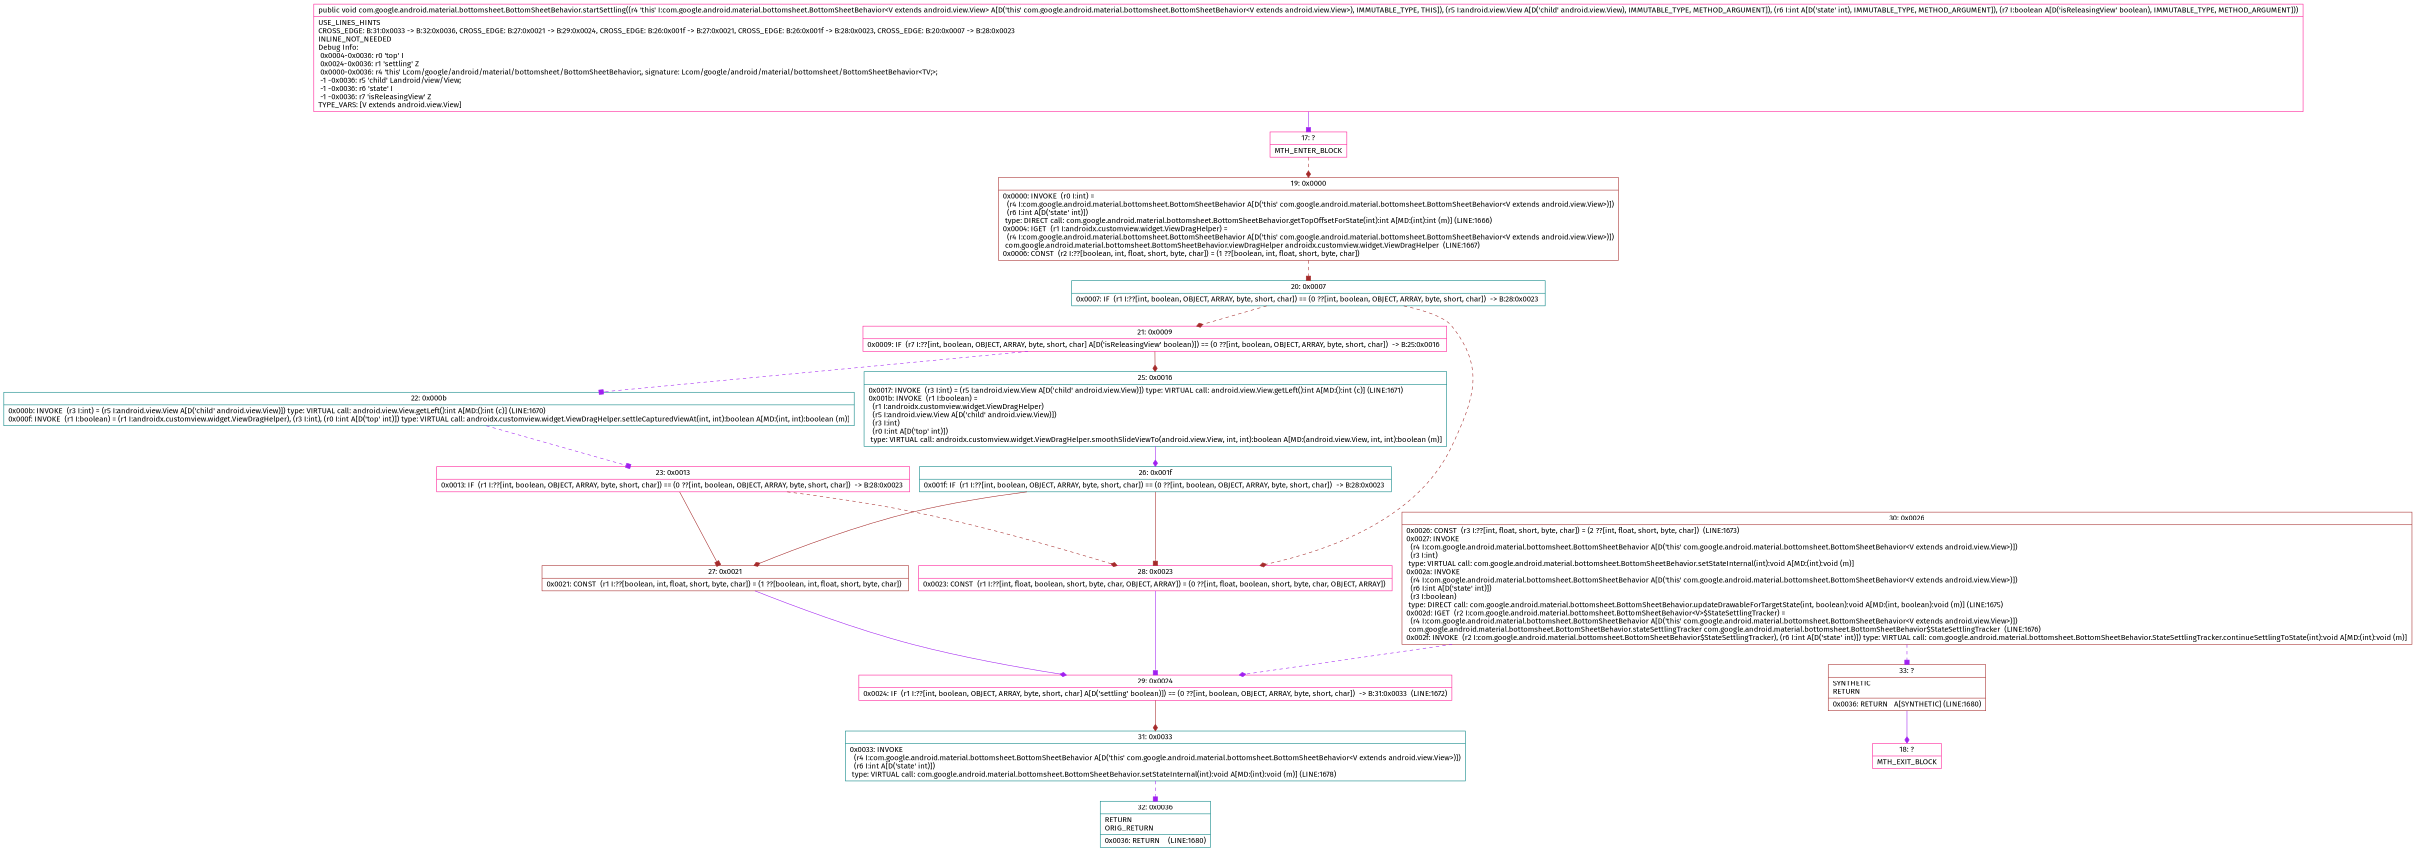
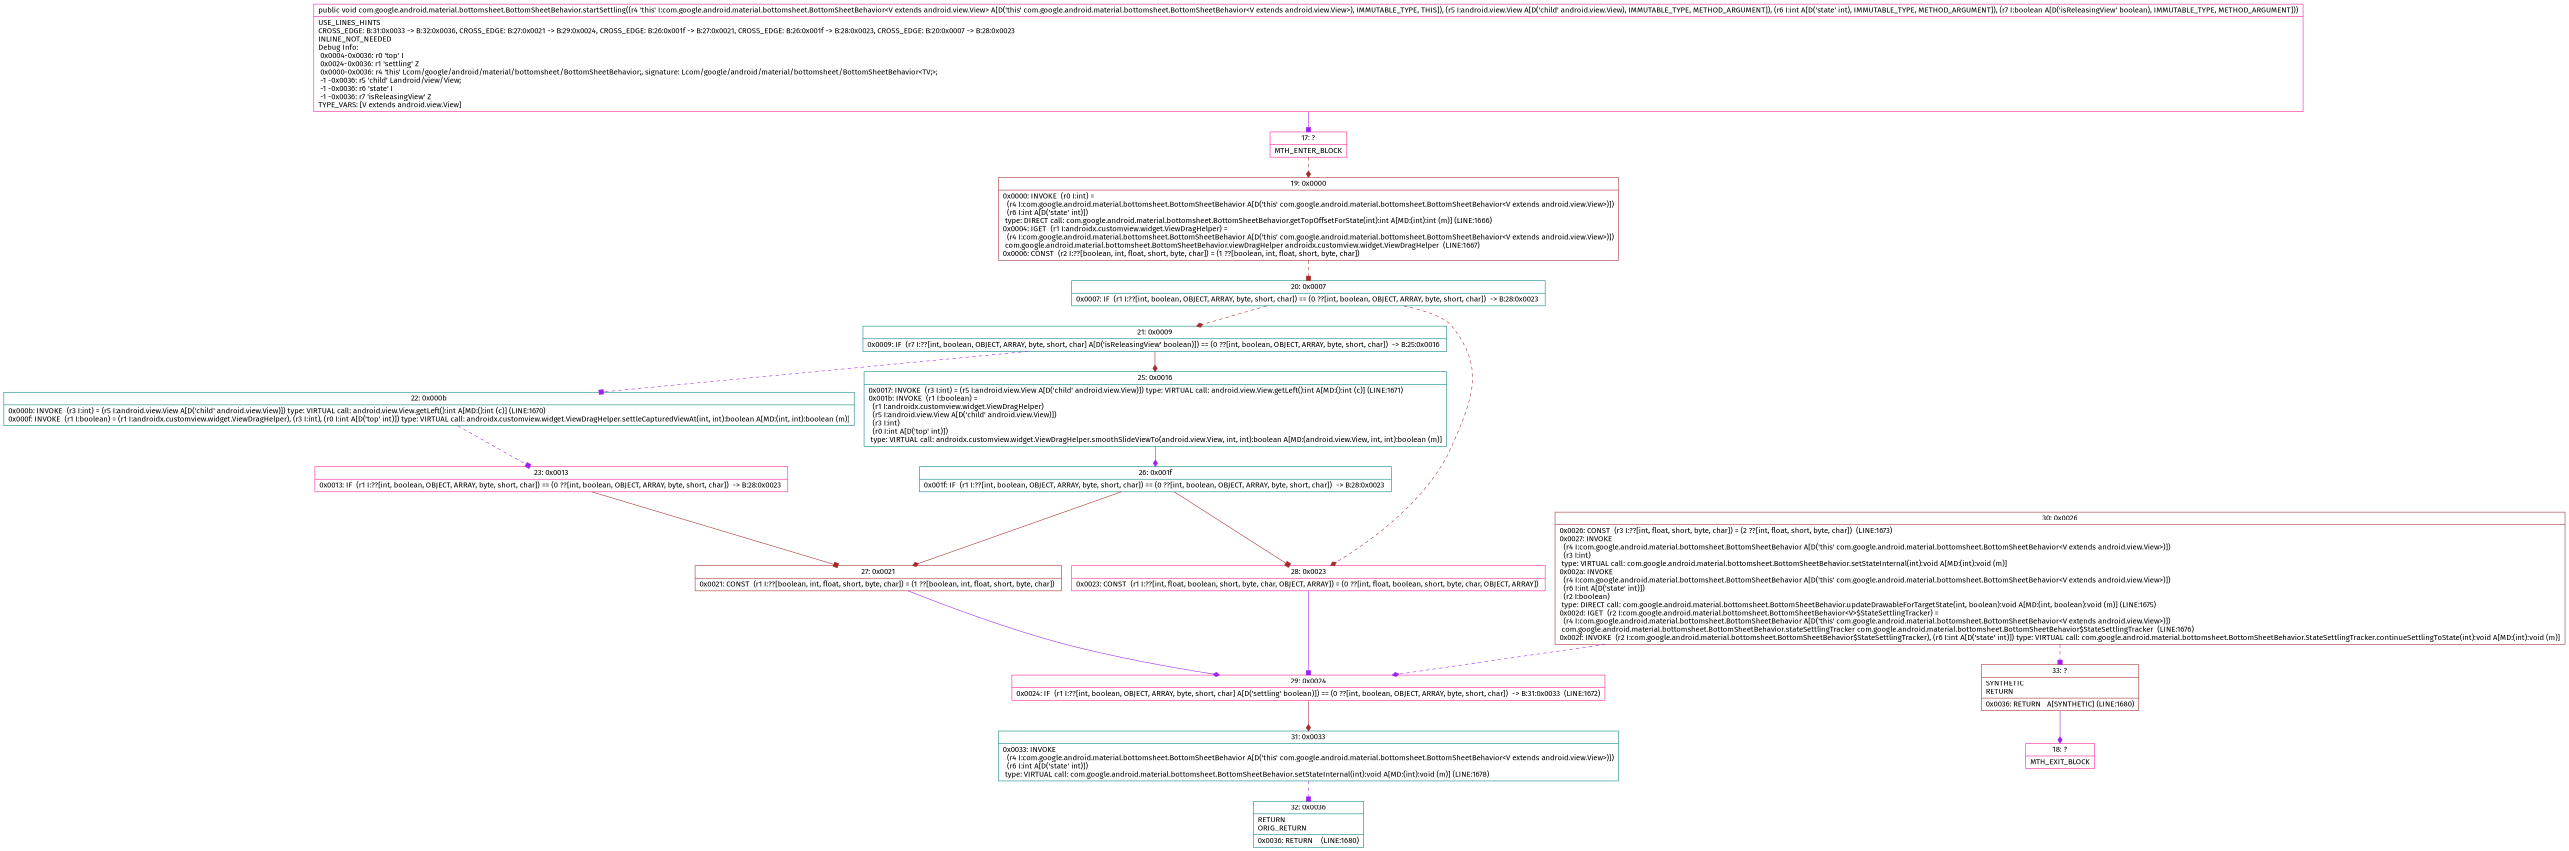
node "21: 0x0009": color deeppink -> teal
edge "23: 0x0013" -> "28: 0x0023": removed
node "30: 0x0026": text "(r3 I:boolean)" -> "(r2 I:boolean)"
